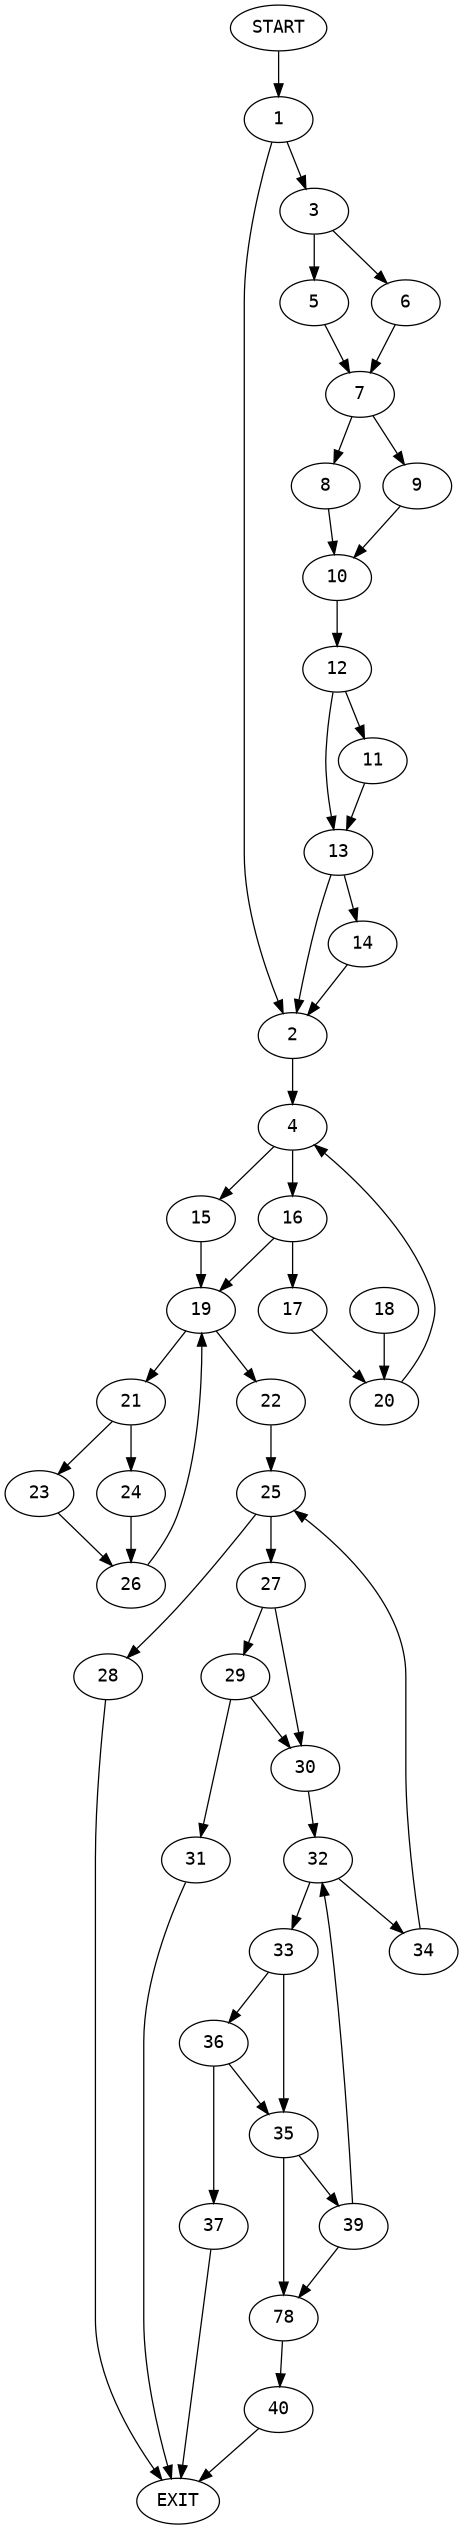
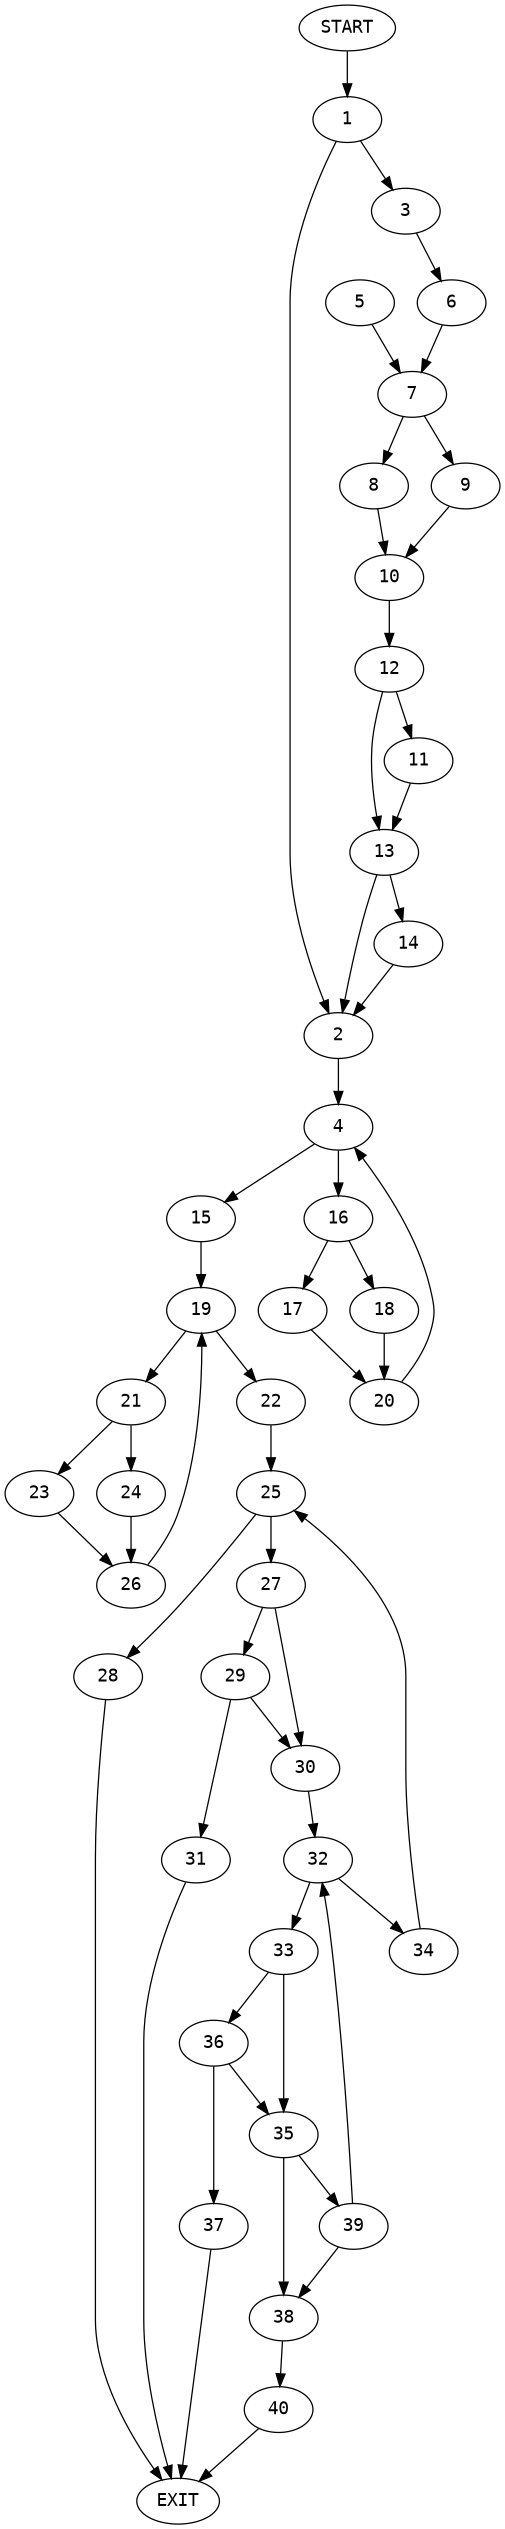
edge "3" -> "5": removed
edge "16" -> "19": now "16" -> "18"
node "78": label "78" -> "38"
